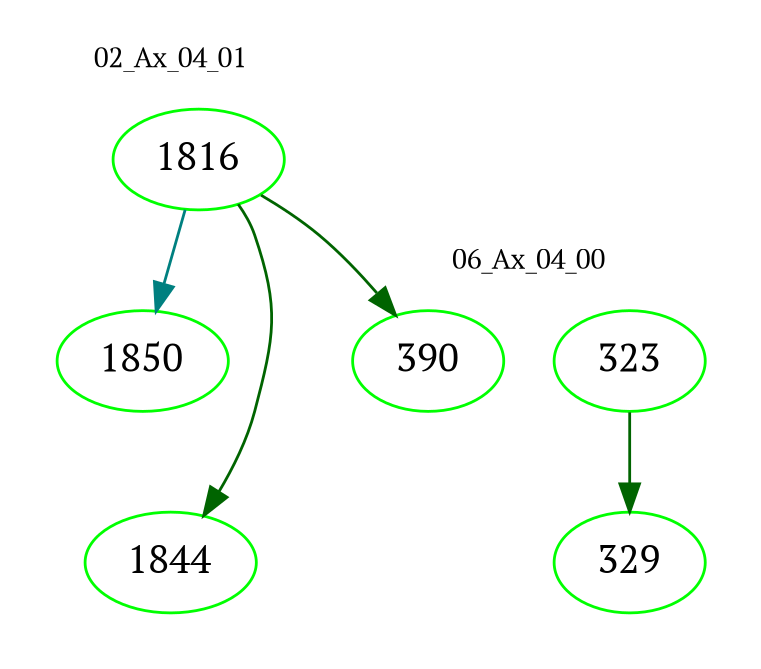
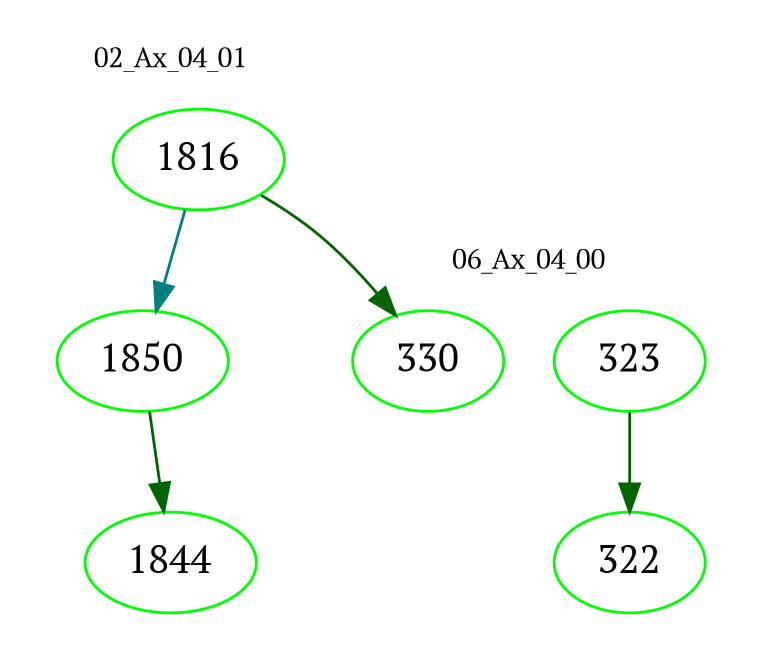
edge "1816" -> "1844": now "1850" -> "1844"
node "390": label "390" -> "330"
node "329": label "329" -> "322"
